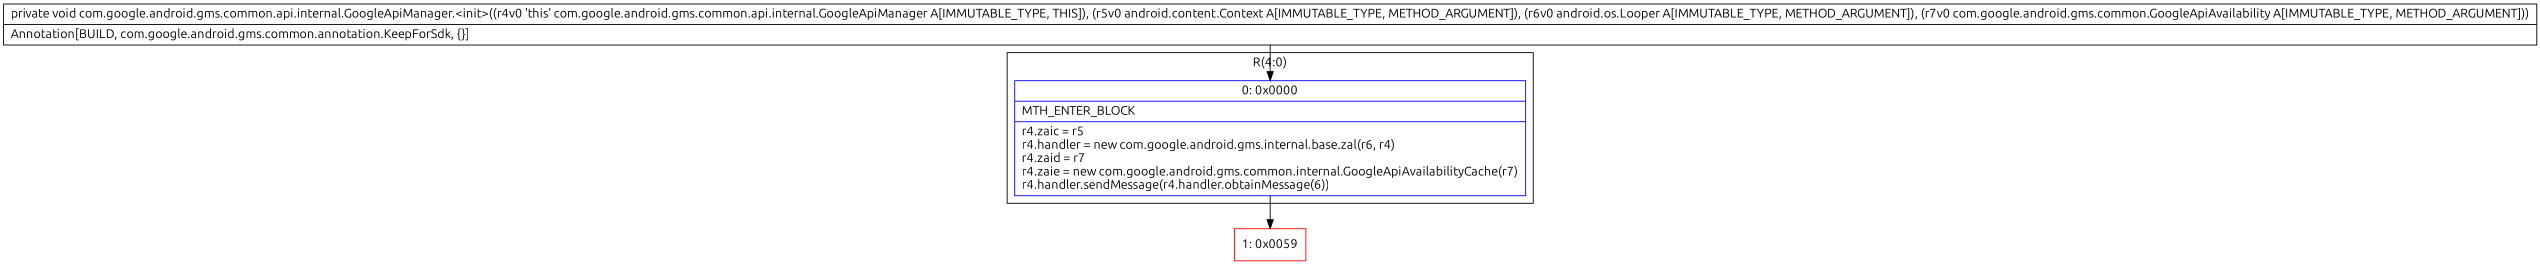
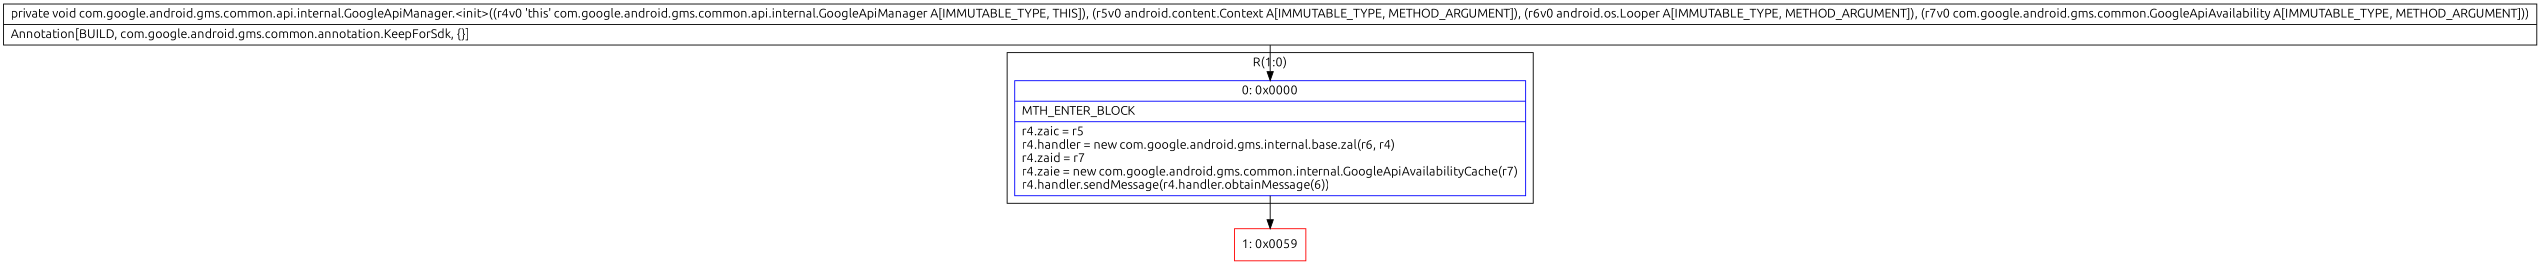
cluster "R(4:0)": label "R(4:0)" -> "R(1:0)"
